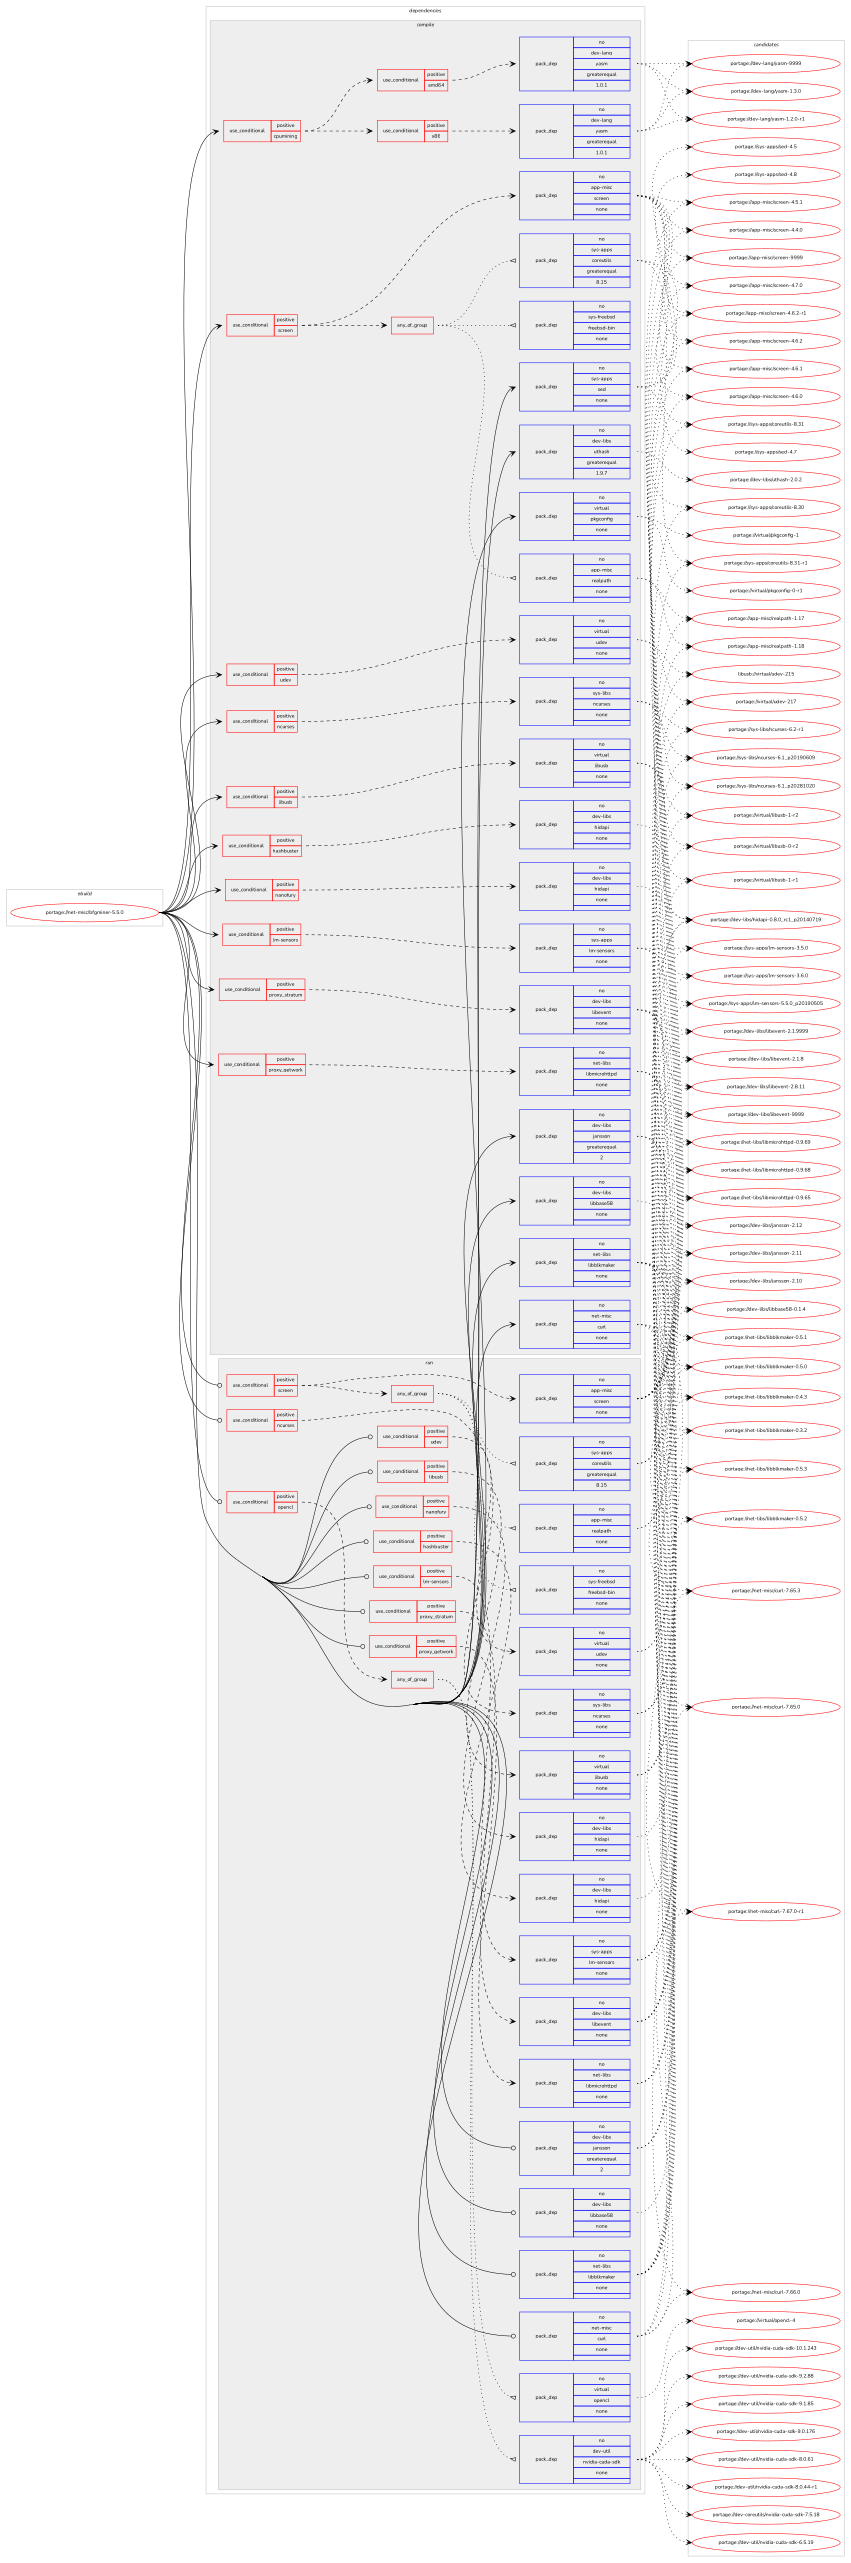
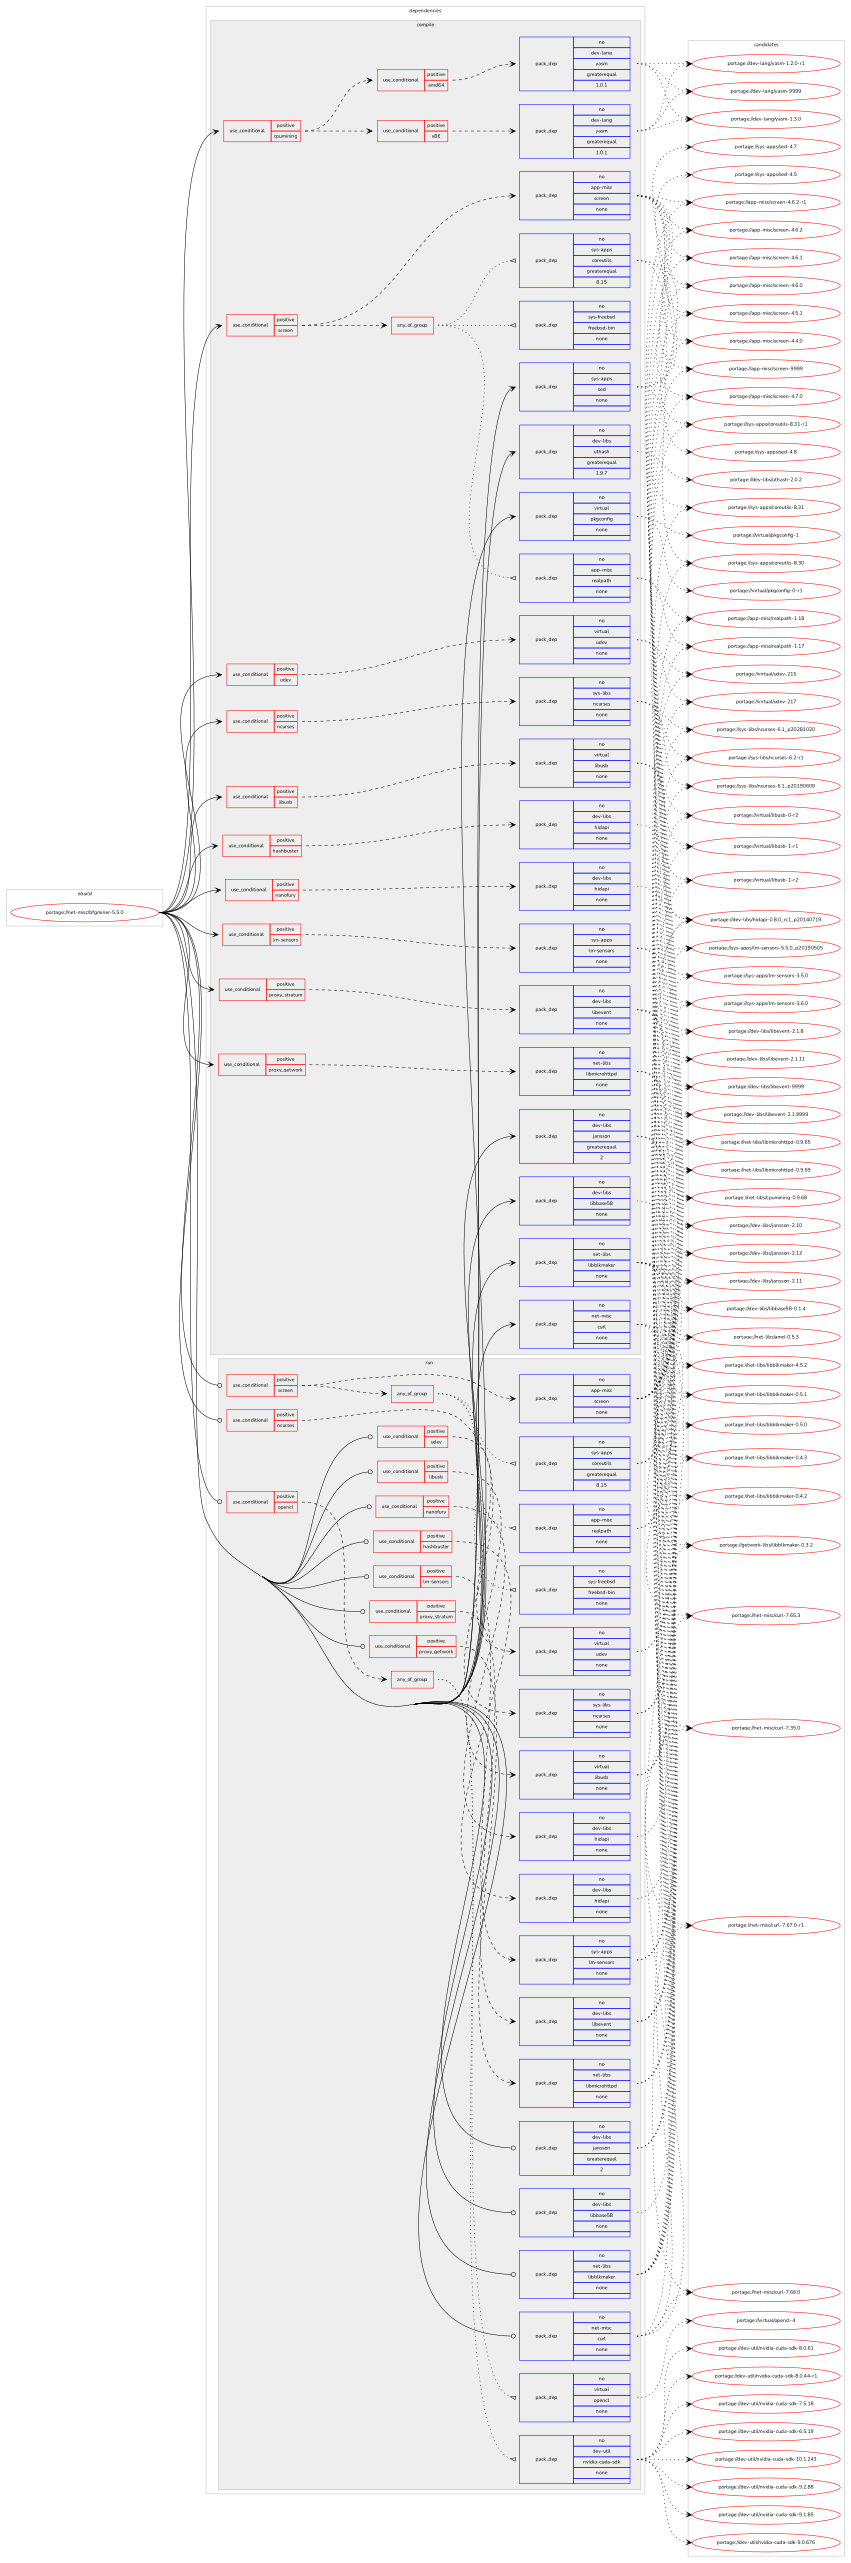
node "libusb://virtual/udev-215": label "libusb://virtual/udev-215" -> "portage://virtual/udev-215"
node "portage://dev-libs/libevent-2.8.11": label "portage://dev-libs/libevent-2.8.11" -> "portage://dev-libs/libevent-2.1.11"
node "portage://net-libs/libmicrohttpd-0.9.68": label "portage://net-libs/libmicrohttpd-0.9.68" -> "portage://net-libs/cpumining-0.9.68"
node "portage://net-libs/libblkmaker-0.3.2": label "portage://net-libs/libblkmaker-0.3.2" -> "portage://getwork-libs/libblkmaker-0.3.2"
node "portage://net-libs/libblkmaker-0.5.3": label "portage://net-libs/libblkmaker-0.5.3" -> "portage://net-libs/amd-0.5.3"
node "portage://net-libs/libblkmaker-0.4.2": added
node "portage://net-libs/libblkmaker-0.5.2": label "portage://net-libs/libblkmaker-0.5.2" -> "portage://net-libs/libblkmaker-4.5.2"
node "portage://net-misc/curl-7.65.0": label "portage://net-misc/curl-7.65.0" -> "portage://net-misc/curl-7.35.0"
node "portage://dev-util/nvidia-cuda-sdk-9.0.176": label "portage://dev-util/nvidia-cuda-sdk-9.0.176" -> "portage://dev-util/nvidia-cuda-sdk-9.0.676"
node "portage://dev-coreutils/nvidia-cuda-sdk-7.5.18": label "portage://dev-coreutils/nvidia-cuda-sdk-7.5.18" -> "portage://dev-util/nvidia-cuda-sdk-7.5.18"
